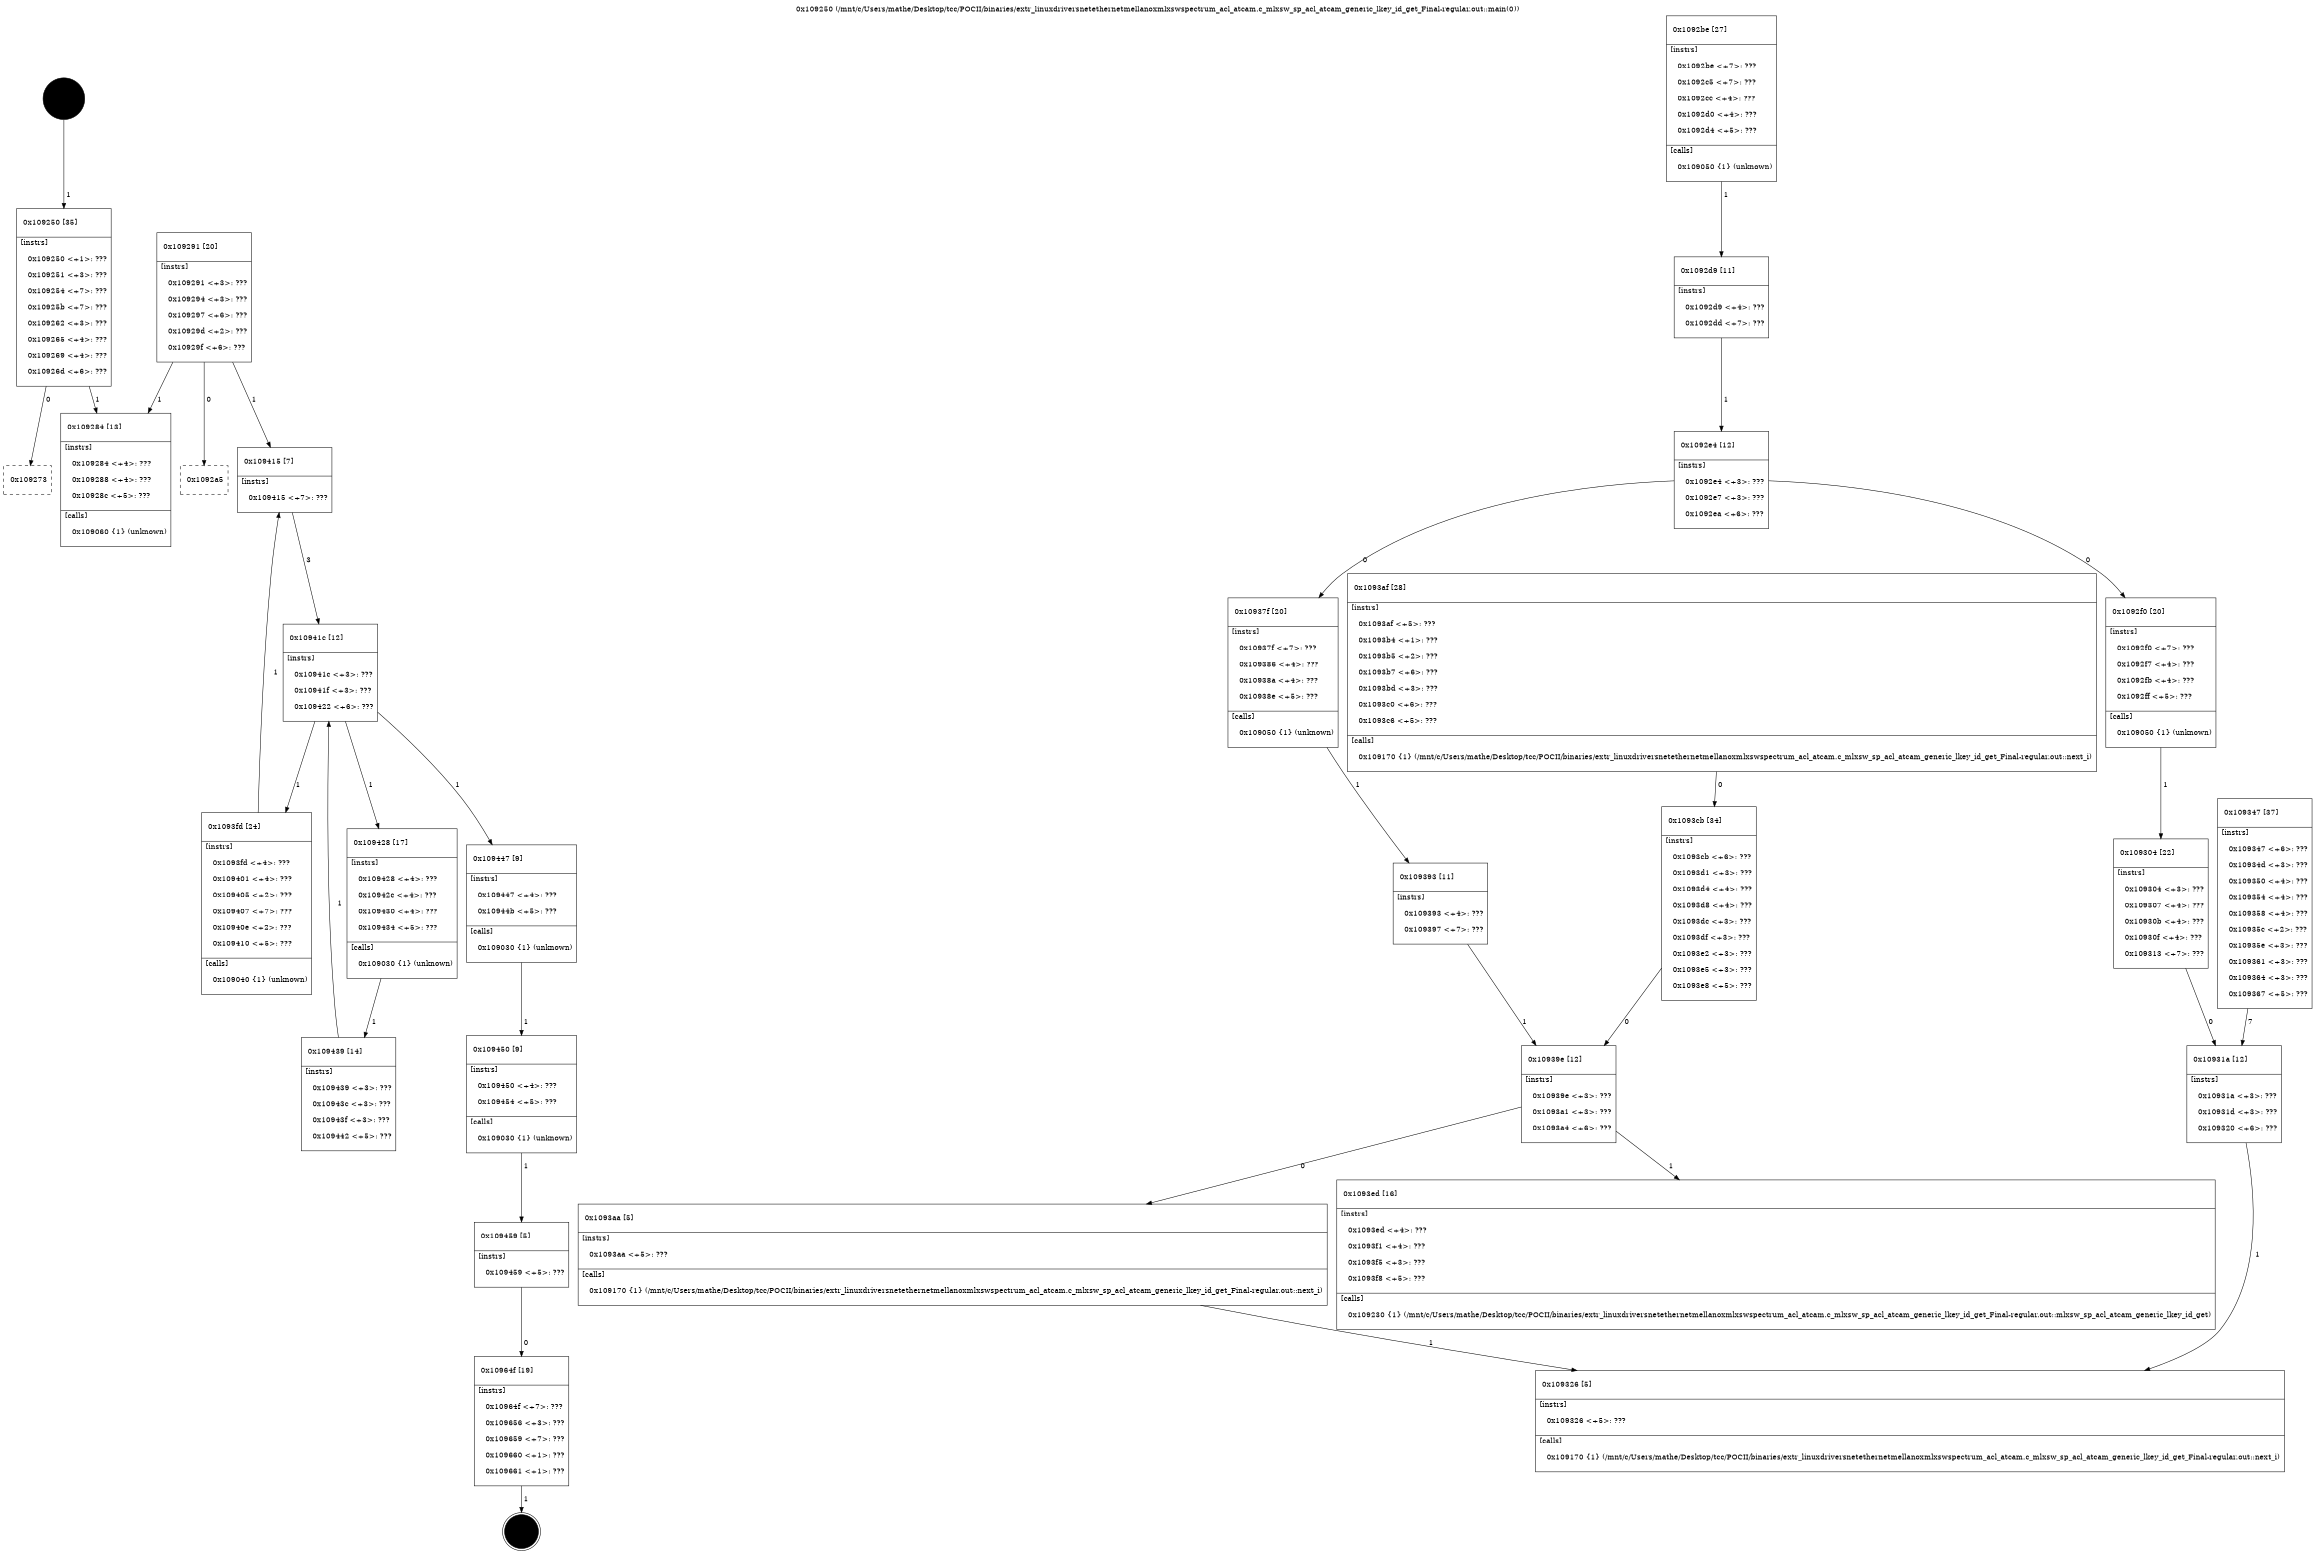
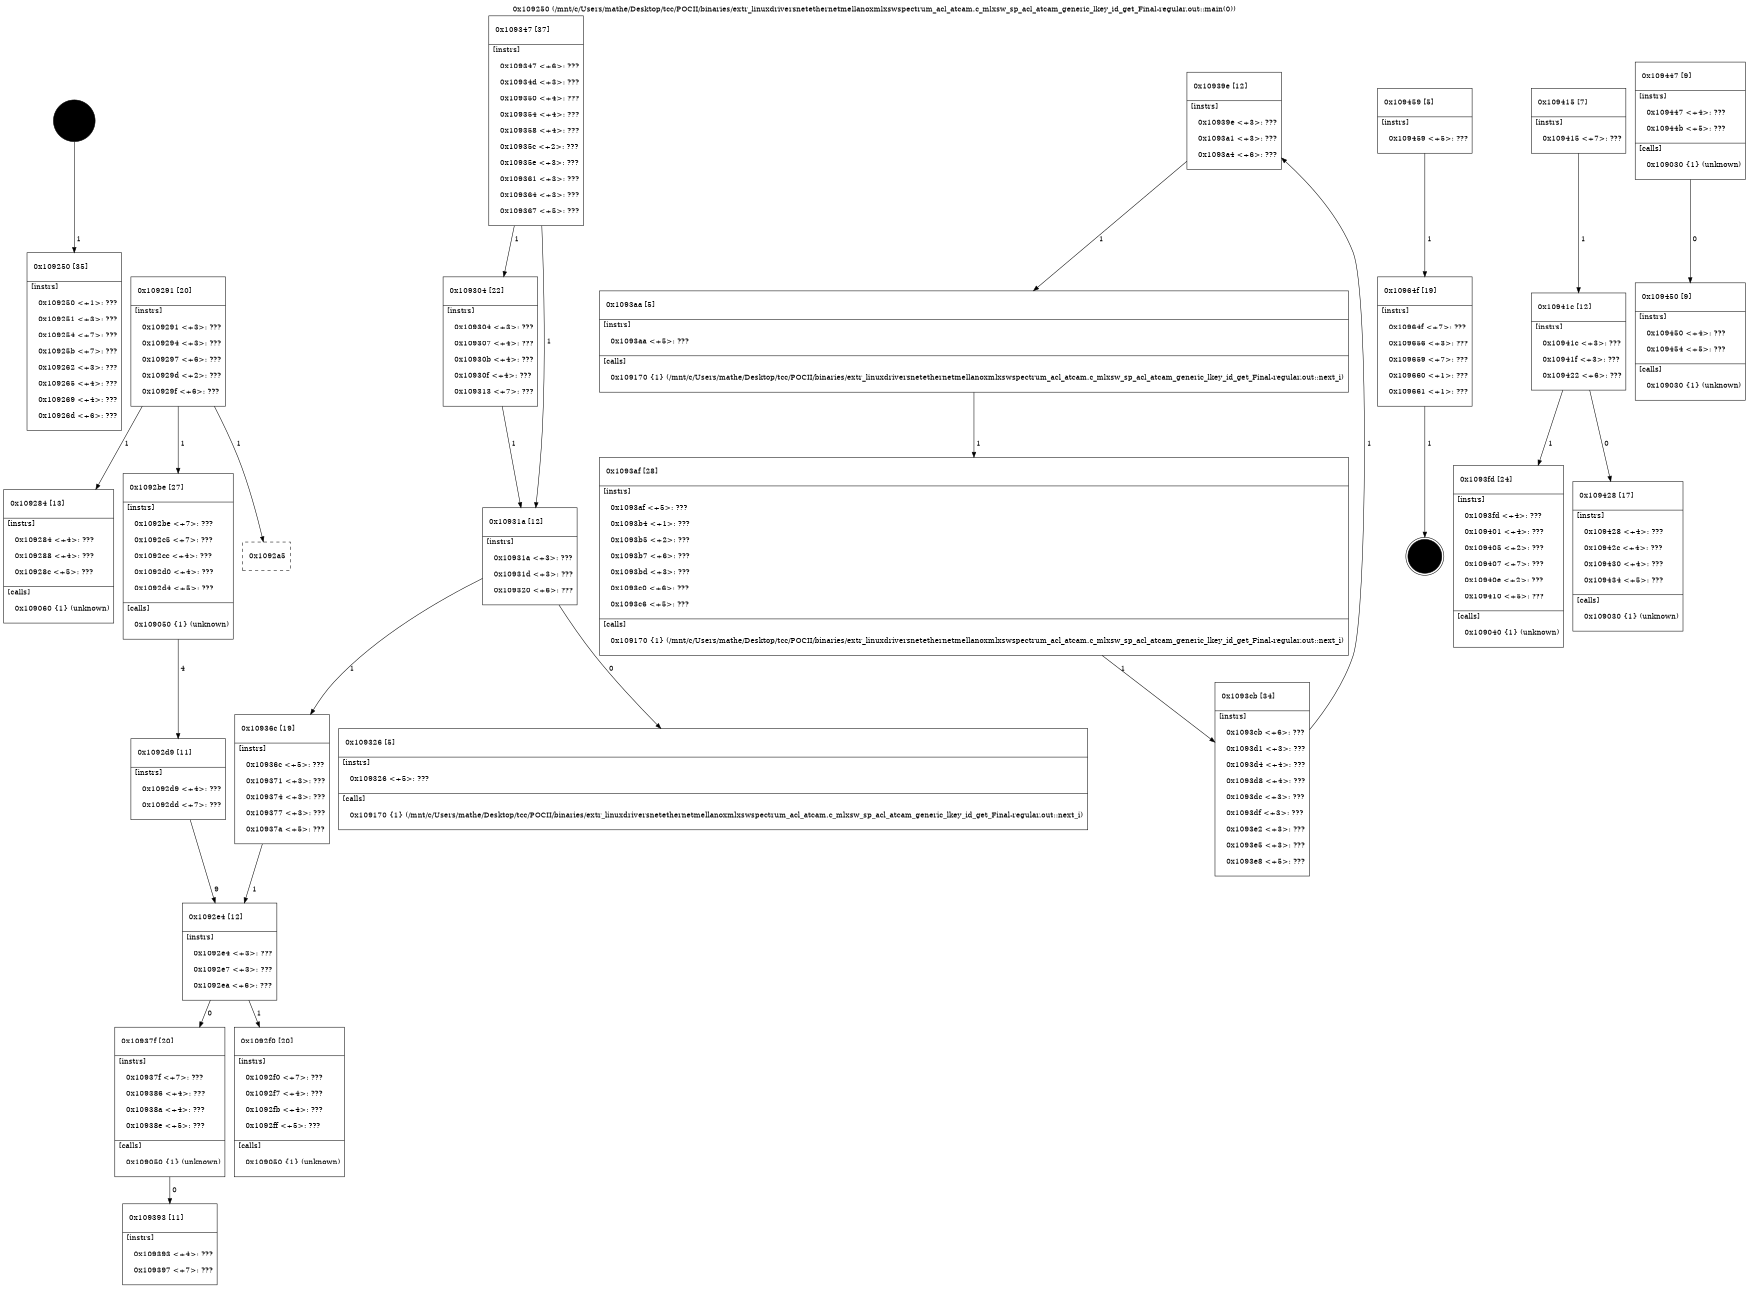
edge "0x1092be [27]" -> "0x1092d9 [11]": label " 1" -> " 4"
edge "0x109250 [35]" -> "0x109284 [13]": removed, label "1"
edge "0x109291 [20]" -> "0x1092a5": label " 0" -> " 1"
edge "0x1092d9 [11]" -> "0x1092e4 [12]": label " 1" -> " 9"
edge "0x109291 [20]" -> "0x109415 [7]": now "0x109291 [20]" -> "0x1092be [27]"
node "0x109273": removed
edge "0x109415 [7]" -> "0x10941c [12]": label " 3" -> " 1"
edge "0x1092e4 [12]" -> "0x1092f0 [20]": label " 0" -> " 1"
edge "0x1093fd [24]" -> "0x109415 [7]": removed, label "1"
edge "0x10941c [12]" -> "0x109447 [9]": removed, label "1"
node "0x10936c [19]": added
edge "0x10941c [12]" -> "0x109428 [17]": label " 1" -> " 0"
edge "0x10937f [20]" -> "0x109393 [11]": label " 1" -> " 0"
edge "0x1093af [28]" -> "0x1093cb [34]": label " 0" -> " 1"
edge "0x1092f0 [20]" -> "0x109304 [22]": now "0x109347 [37]" -> "0x109304 [22]"
edge "0x109393 [11]" -> "0x10939e [12]": removed, label "1"
edge "0x109447 [9]" -> "0x109450 [9]": label " 1" -> " 0"
edge "0x1093cb [34]" -> "0x10939e [12]": label " 0" -> " 1"
edge "0x109304 [22]" -> "0x10931a [12]": label " 0" -> " 1"
edge "0x109347 [37]" -> "0x10931a [12]": label " 7" -> " 1"
node "0x109439 [14]": removed
edge "0x10939e [12]" -> "0x1093aa [5]": label " 0" -> " 1"
edge "0x109450 [9]" -> "0x109459 [5]": removed, label "1"
node "0x1093ed [16]": removed
edge "0x10931a [12]" -> "0x109326 [5]": label " 1" -> " 0"
edge "0x1093aa [5]" -> "0x109326 [5]": now "0x1093aa [5]" -> "0x1093af [28]"
edge "0x109459 [5]" -> "0x10964f [19]": label " 0" -> " 1"
